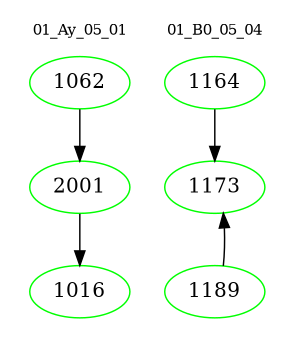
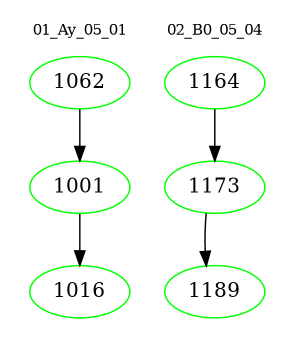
cluster "01_B0_05_04": label "01_B0_05_04" -> "02_B0_05_04"
node "2001": label "2001" -> "1001"
edge "1189" -> "1173": reversed
